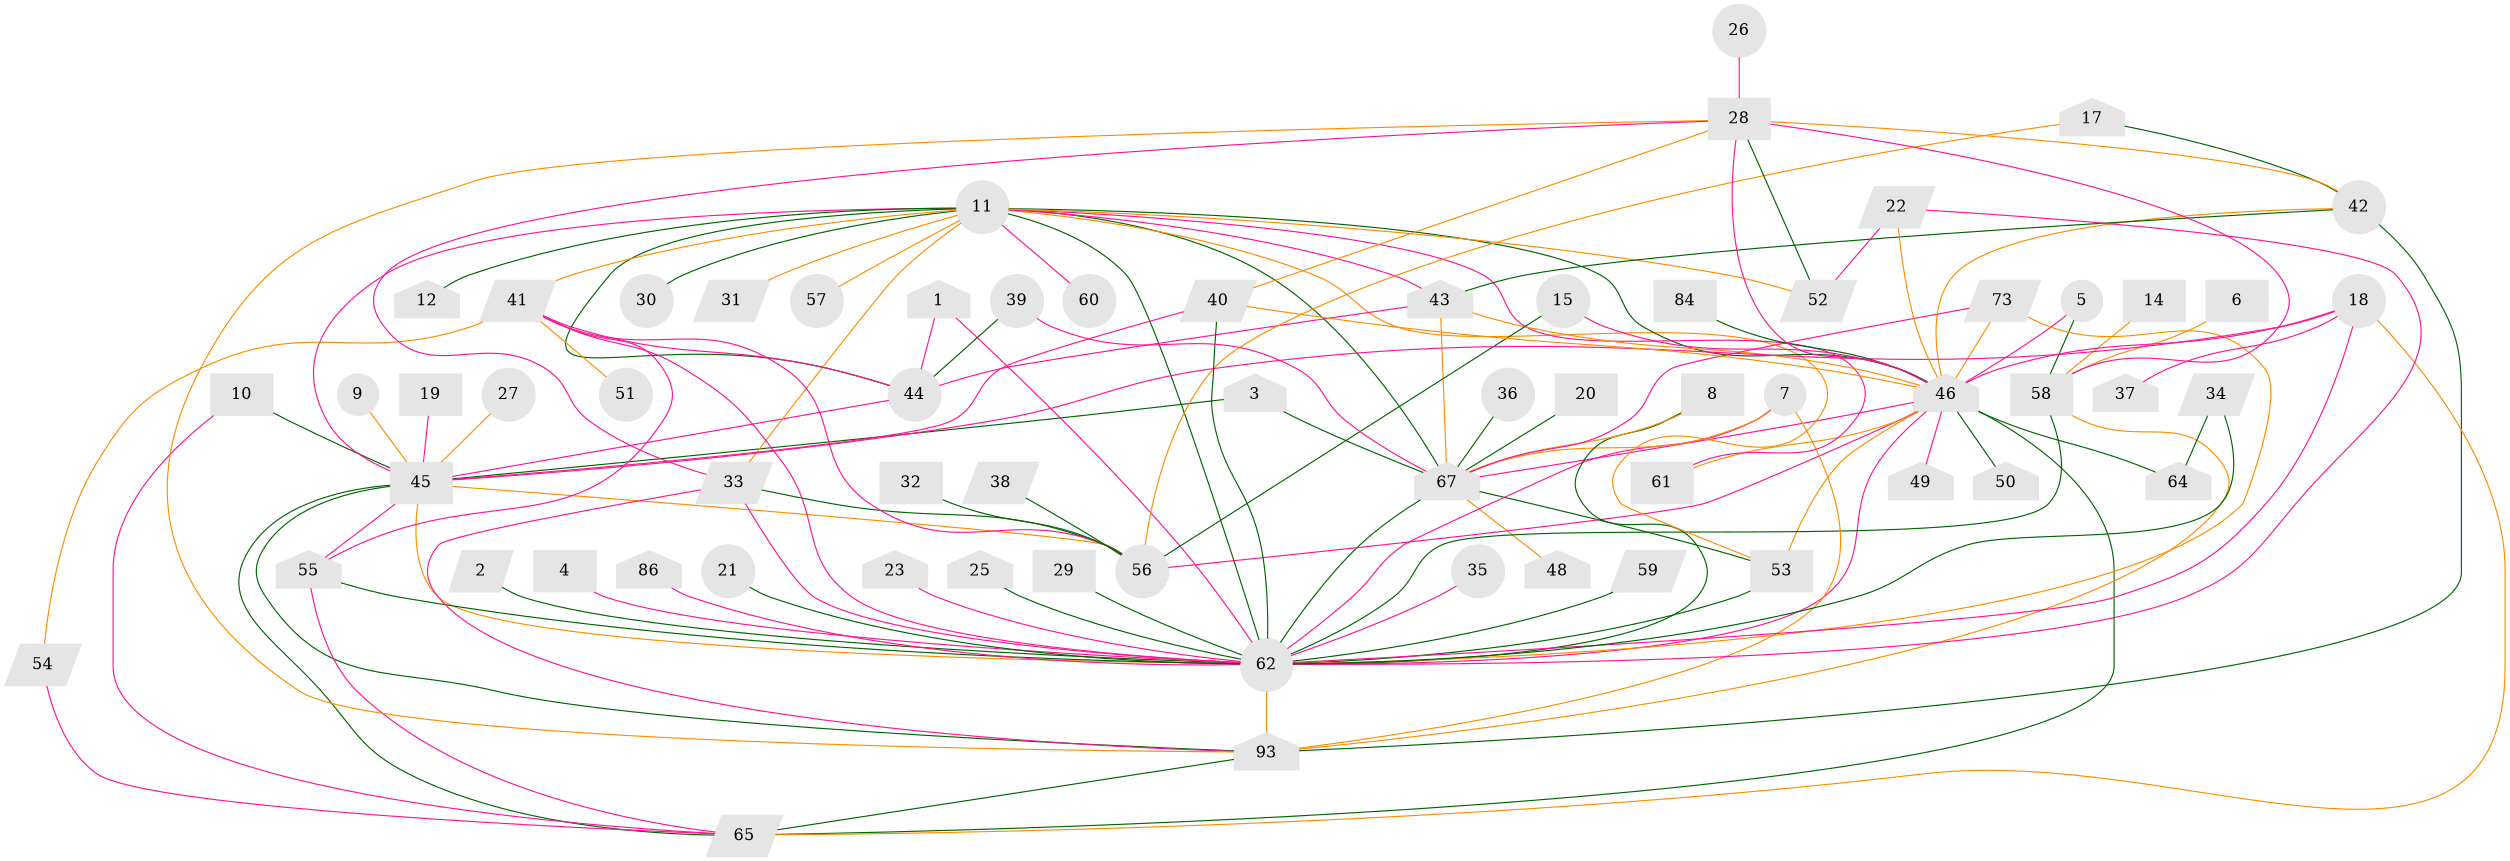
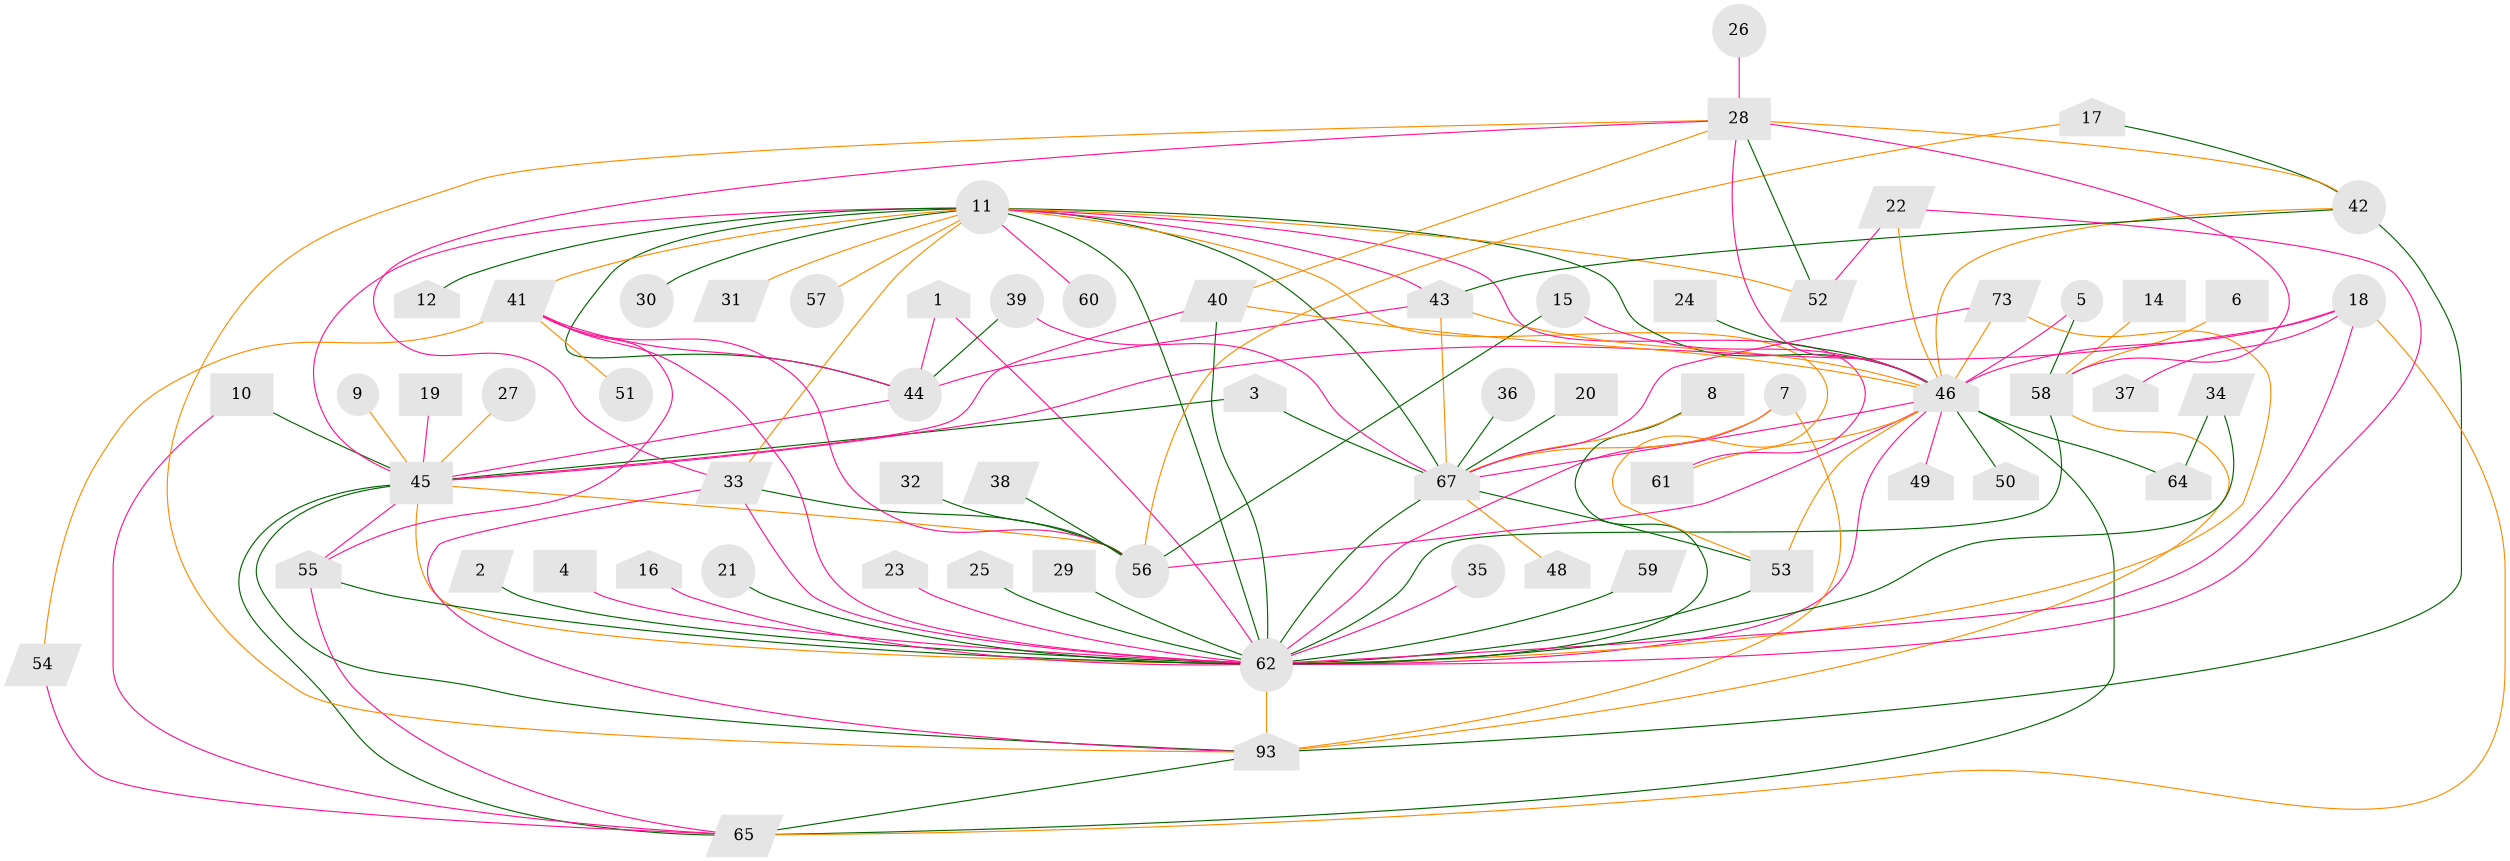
node "84": label "84" -> "24"
node "86": label "86" -> "16"
